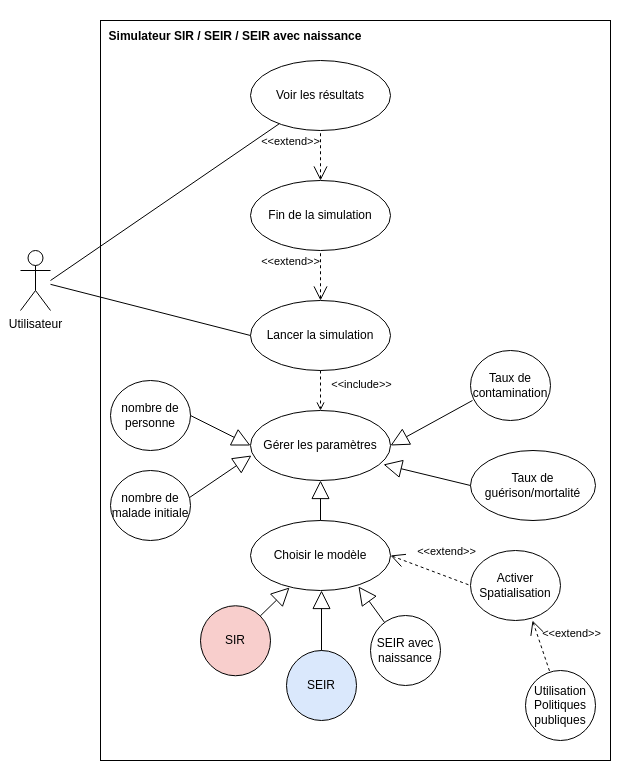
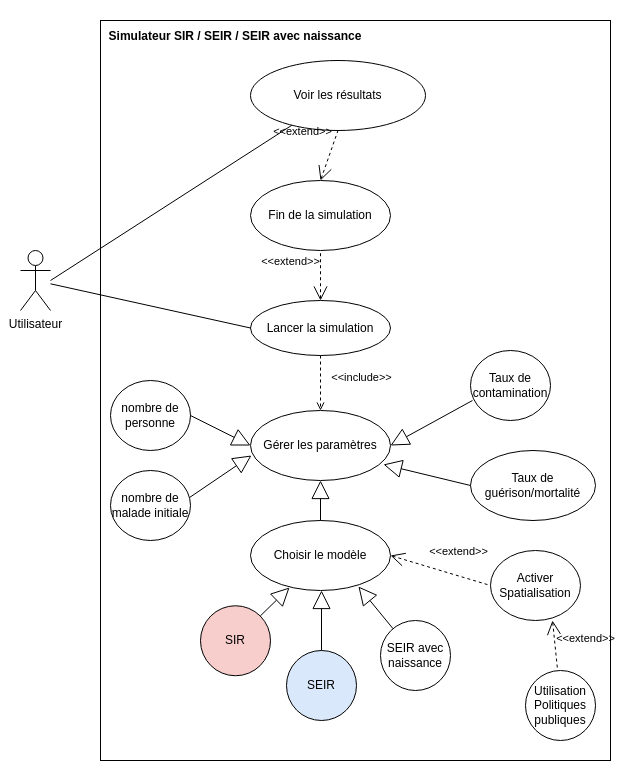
node "Voir les résultats": size 140x70 -> 175x70
node "Lancer la simulation": size 140x70 -> 140x55
node "Activer Spatialisation": moved (516, 586) -> (536, 586)
node "SEIR avec naissance": moved (406, 651) -> (416, 656)
